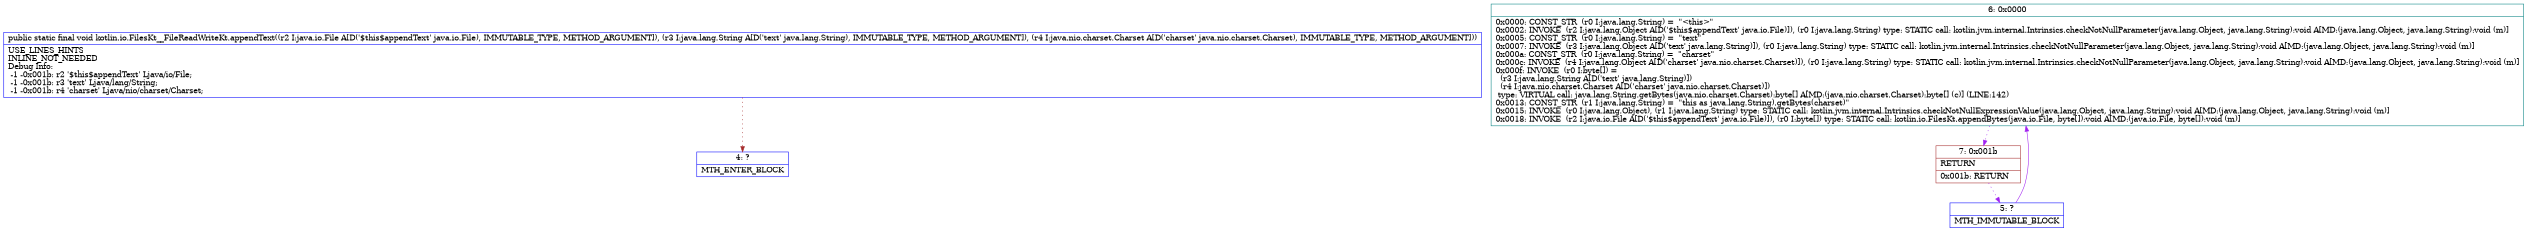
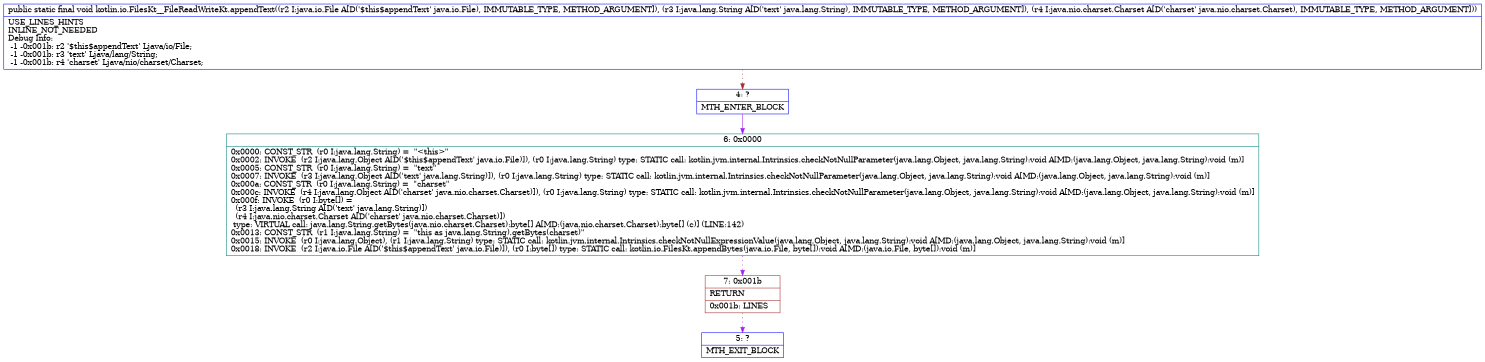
edge "5: ?" -> "6: 0x0000": now "4: ?" -> "6: 0x0000"
node "7: 0x001b": text "0x001b: RETURN" -> "0x001b: LINES"
node "5: ?": text "MTH_IMMUTABLE_BLOCK" -> "MTH_EXIT_BLOCK"
